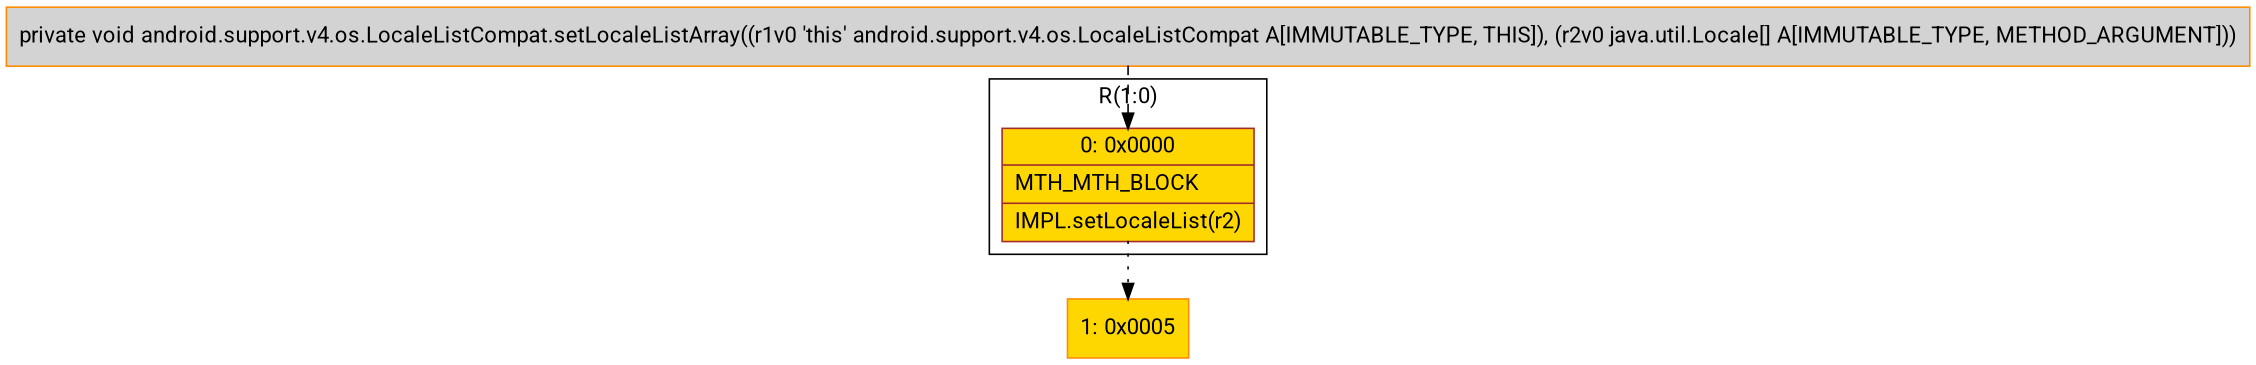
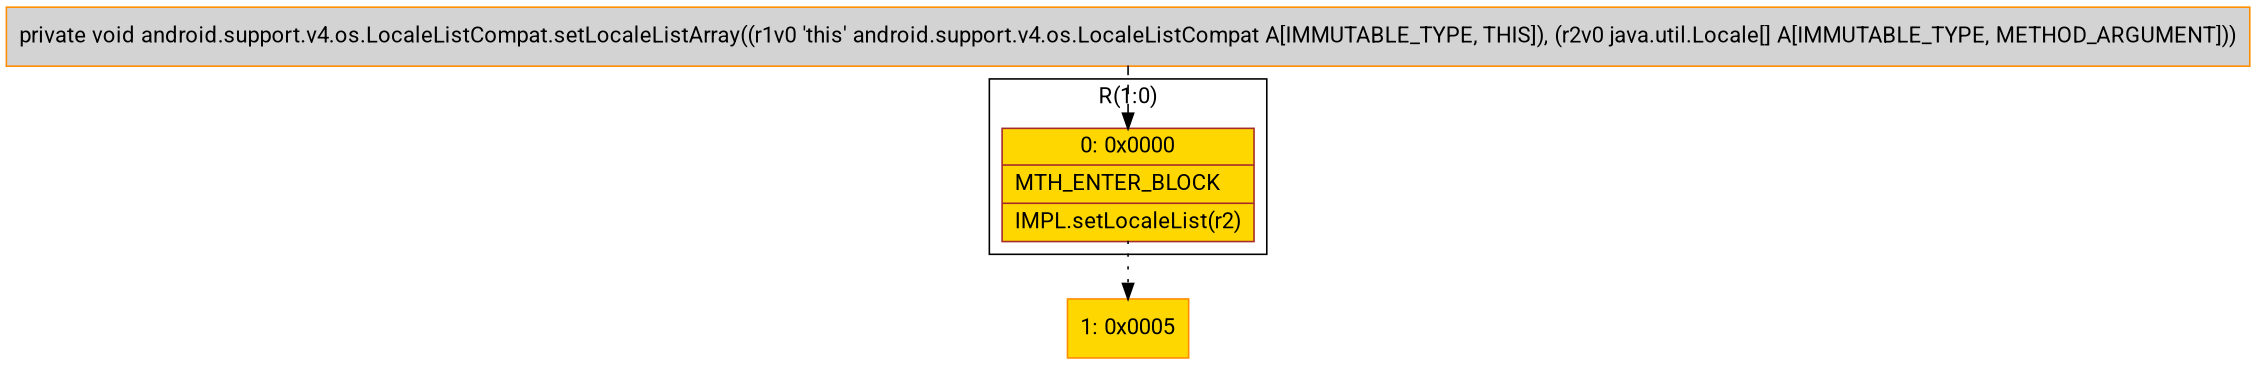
node "0: 0x0000": text "MTH_MTH_BLOCK" -> "MTH_ENTER_BLOCK"
